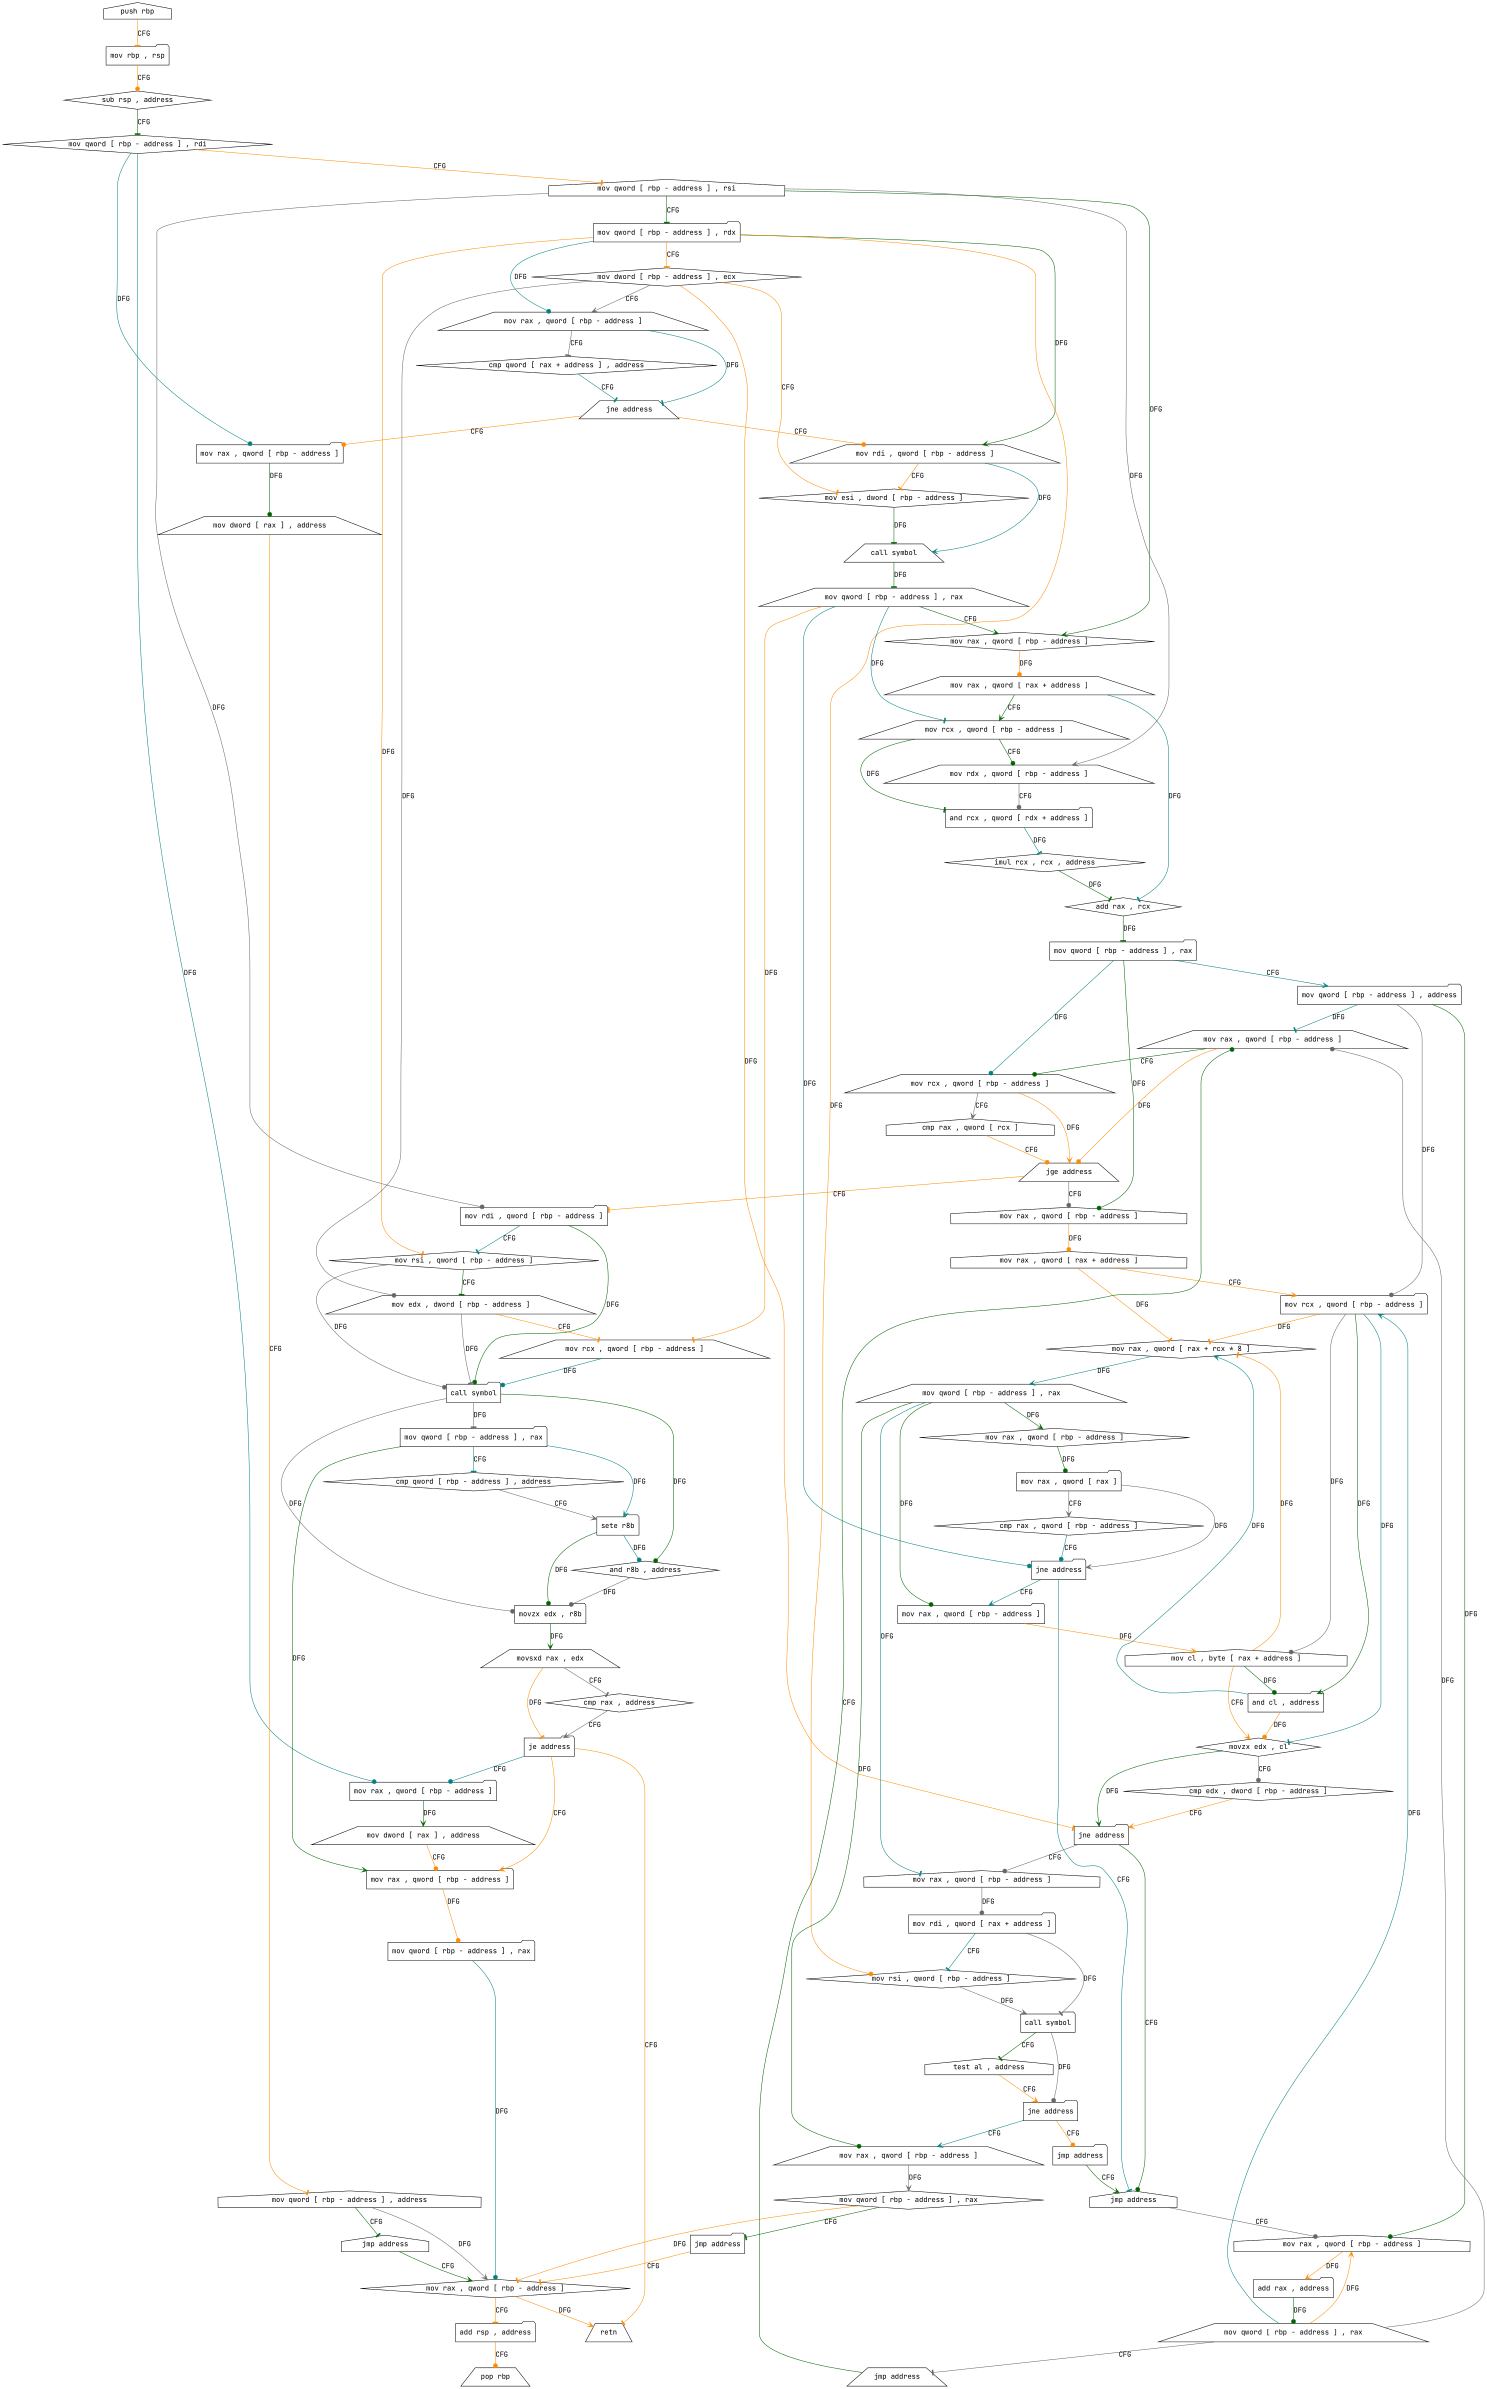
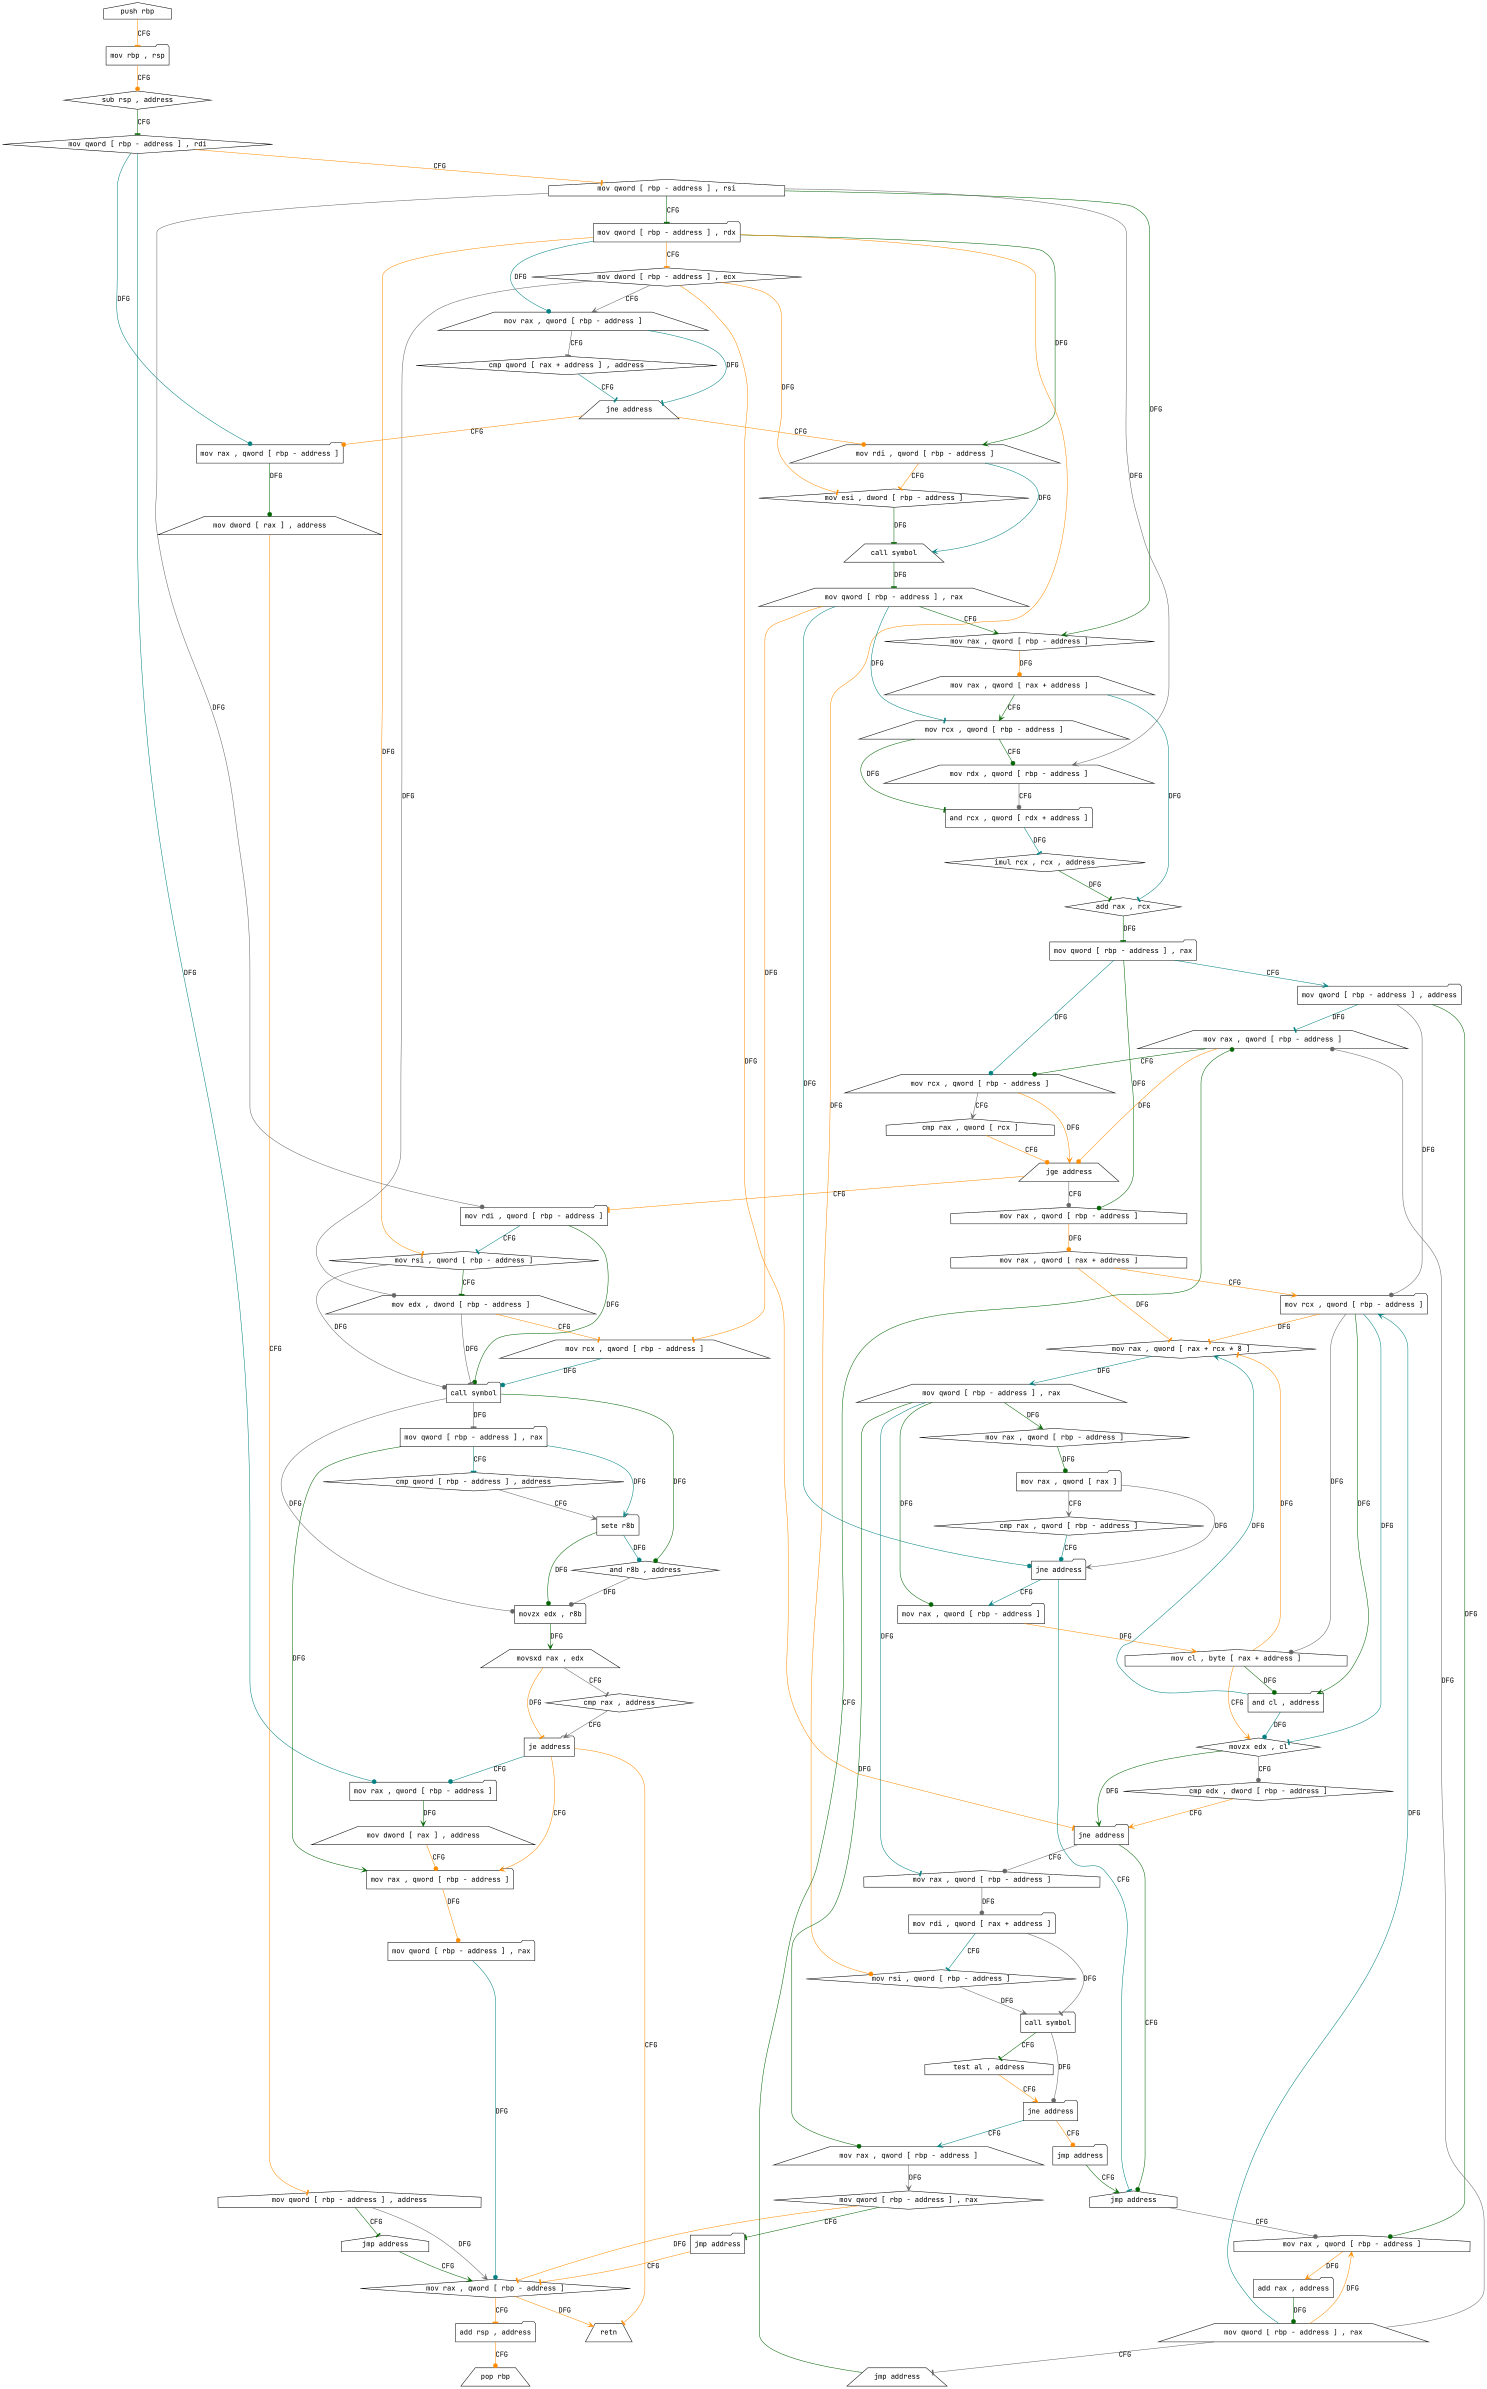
edge "mov dword [ rbp - address ] , ecx" -> "mov esi , dword [ rbp - address ]": label "CFG" -> "DFG"
edge "and cl , address" -> "movzx edx , cl": color darkorange -> teal
